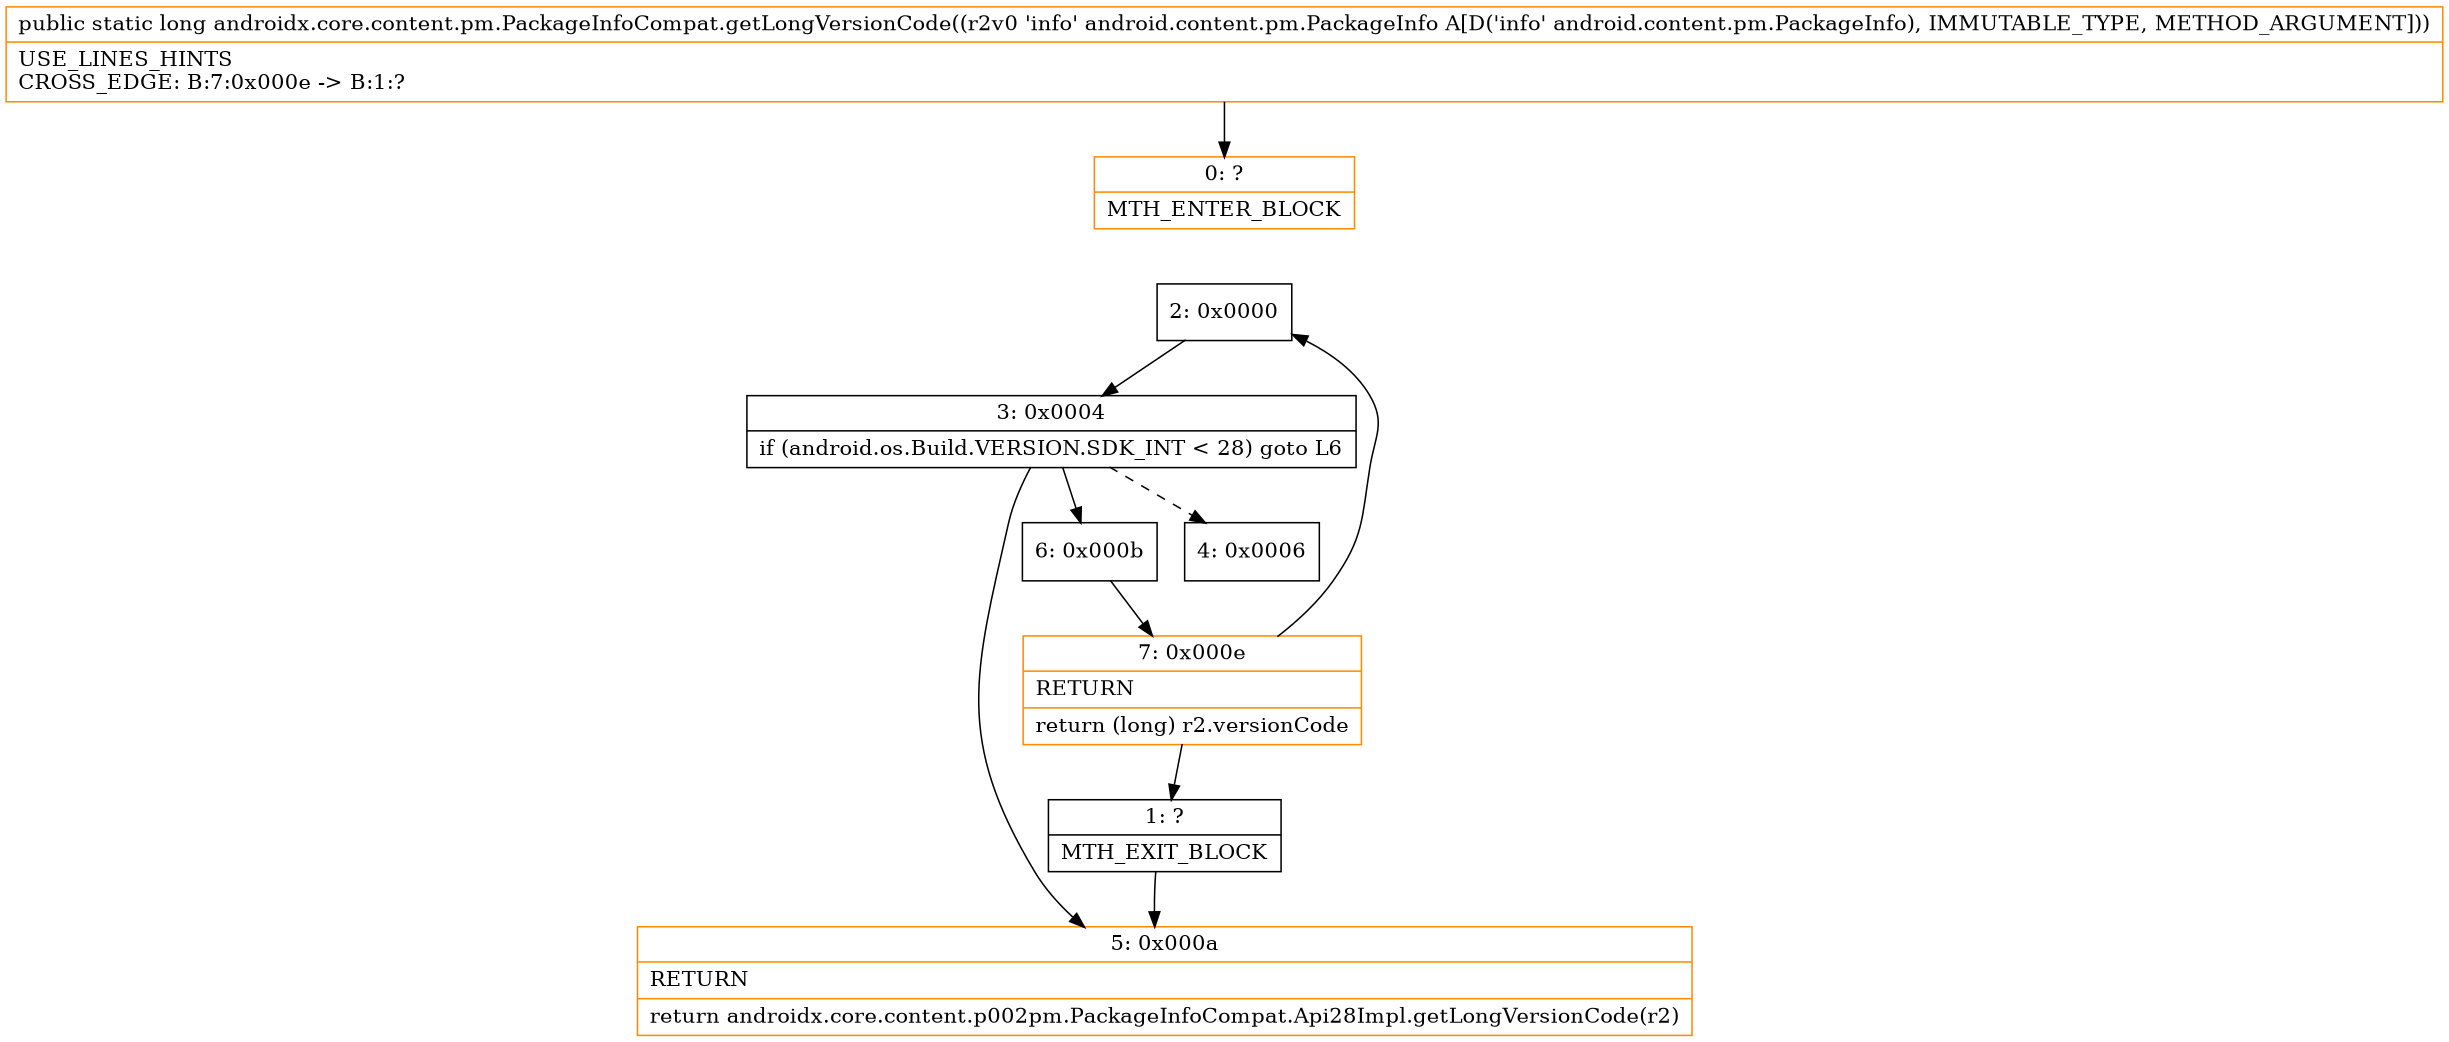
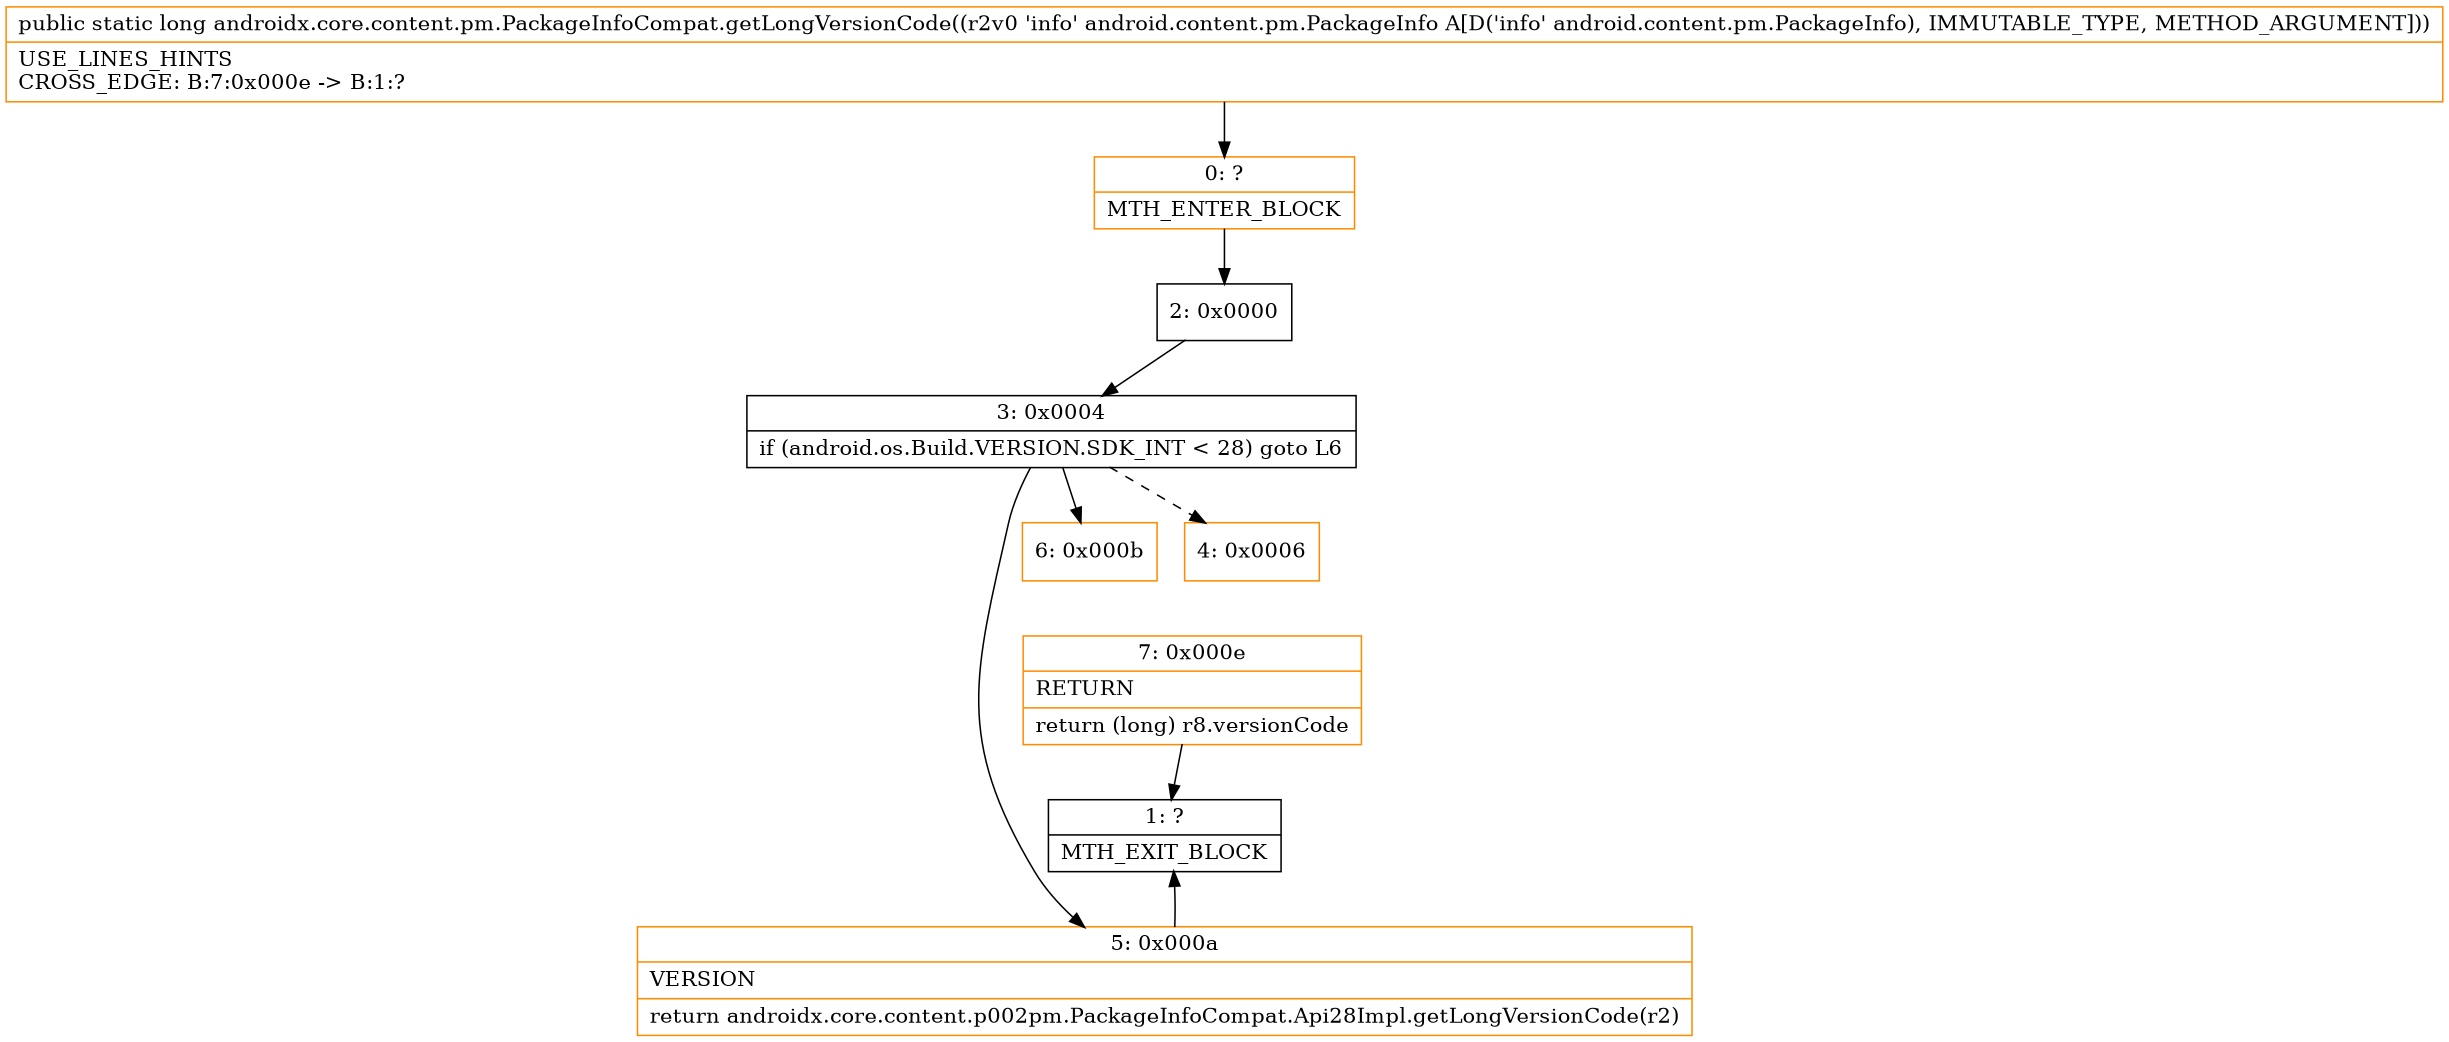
edge "7: 0x000e" -> "2: 0x0000": now "0: ?" -> "2: 0x0000"
node "6: 0x000b": color black -> darkorange
node "4: 0x0006": color black -> darkorange
edge "6: 0x000b" -> "7: 0x000e": removed
node "7: 0x000e": text "return (long) r2.versionCode" -> "return (long) r8.versionCode"
edge "1: ?" -> "5: 0x000a": reversed
node "5: 0x000a": text "RETURN" -> "VERSION"
